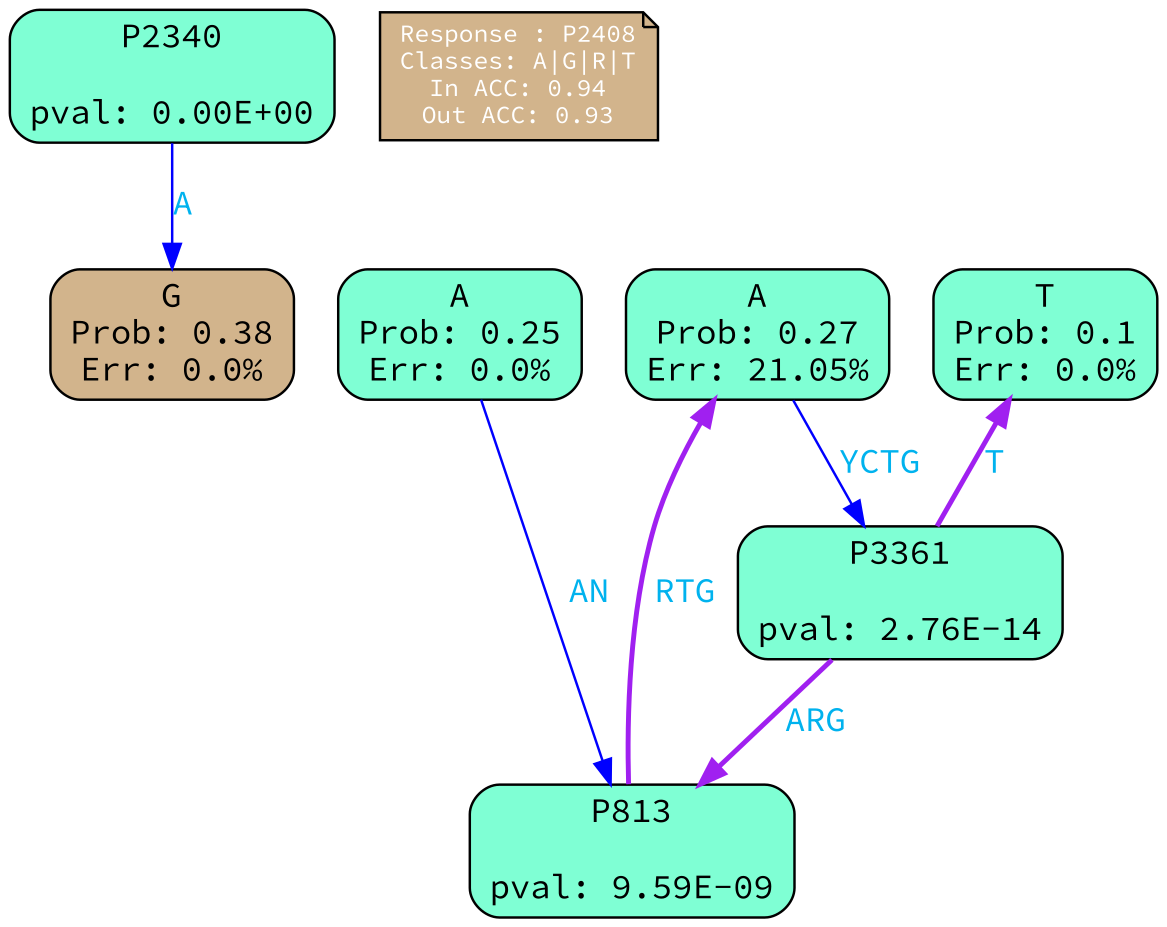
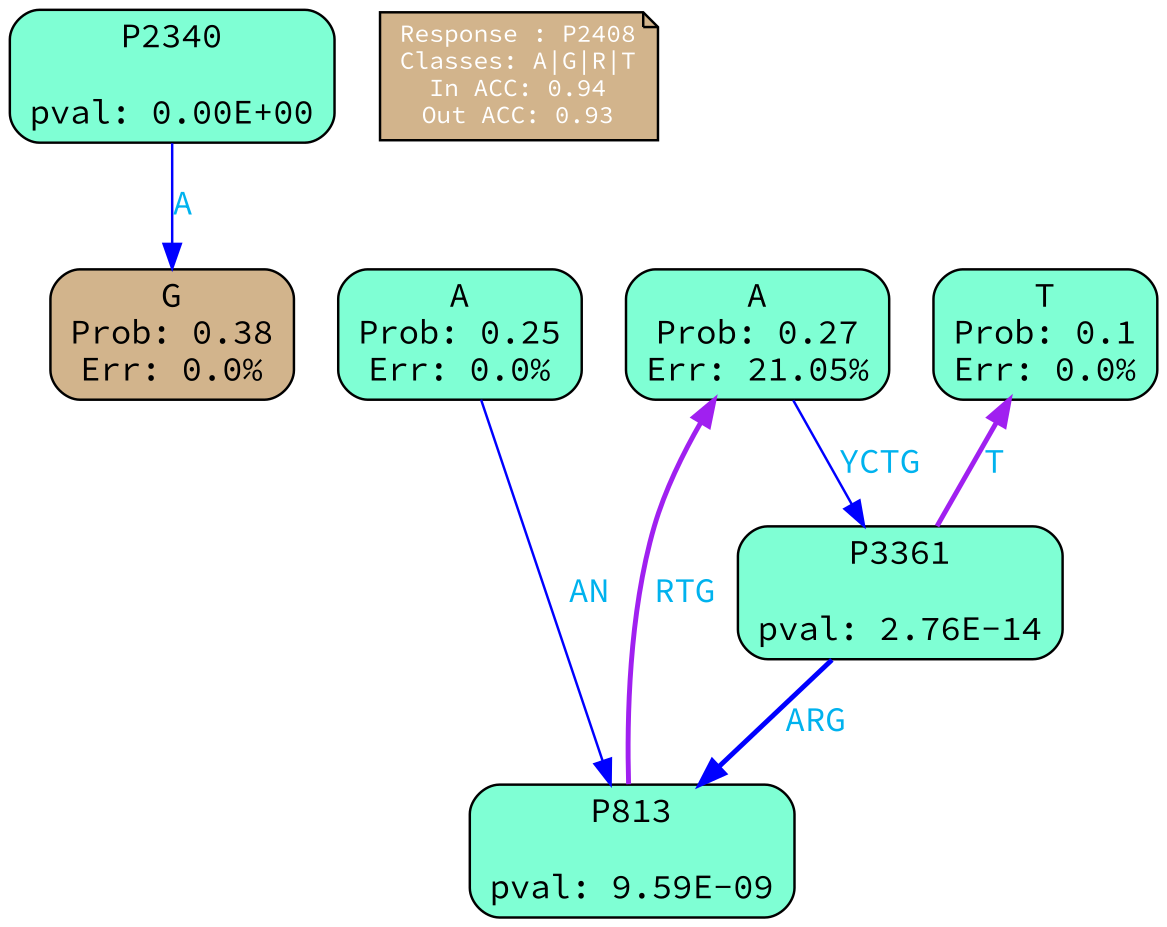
edge "P3361 pval: 2.76E-14" -> "P813 pval: 9.59E-09": color purple -> blue
